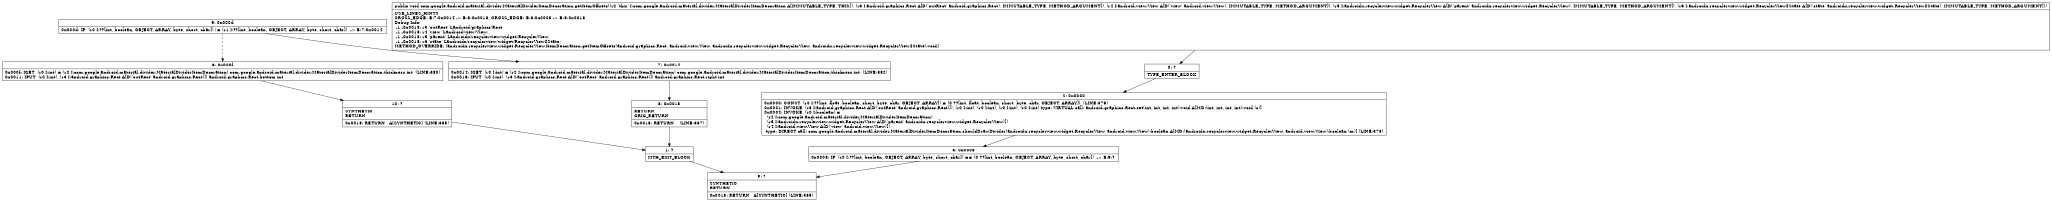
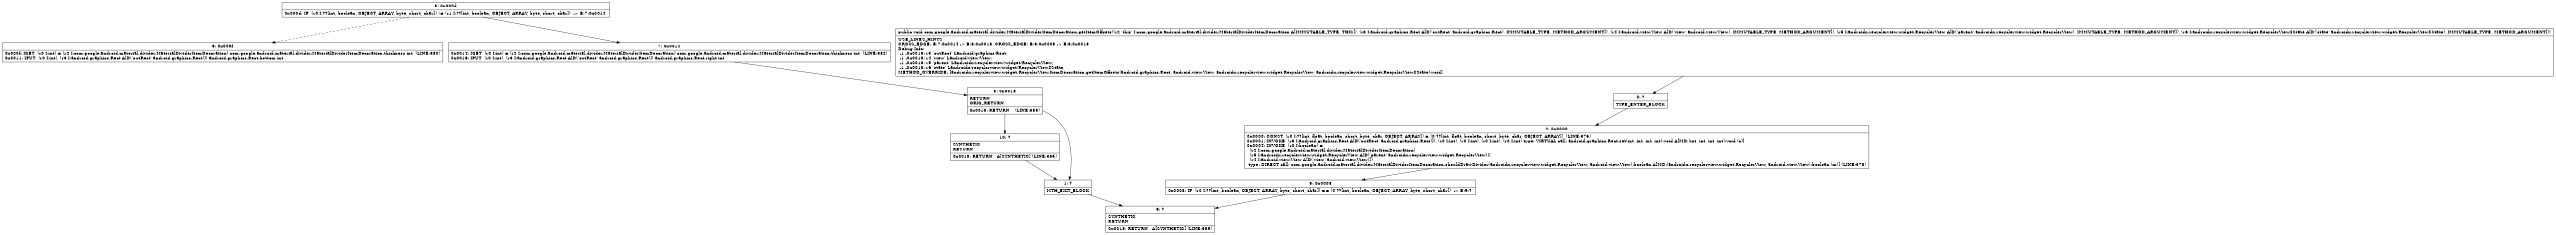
edge "6: 0x000f" -> "10: ?": now "8: 0x0018" -> "10: ?"
node "8: 0x0018": text "0x0018: RETURN    (LINE:387)" -> "0x0018: RETURN    (LINE:385)"
